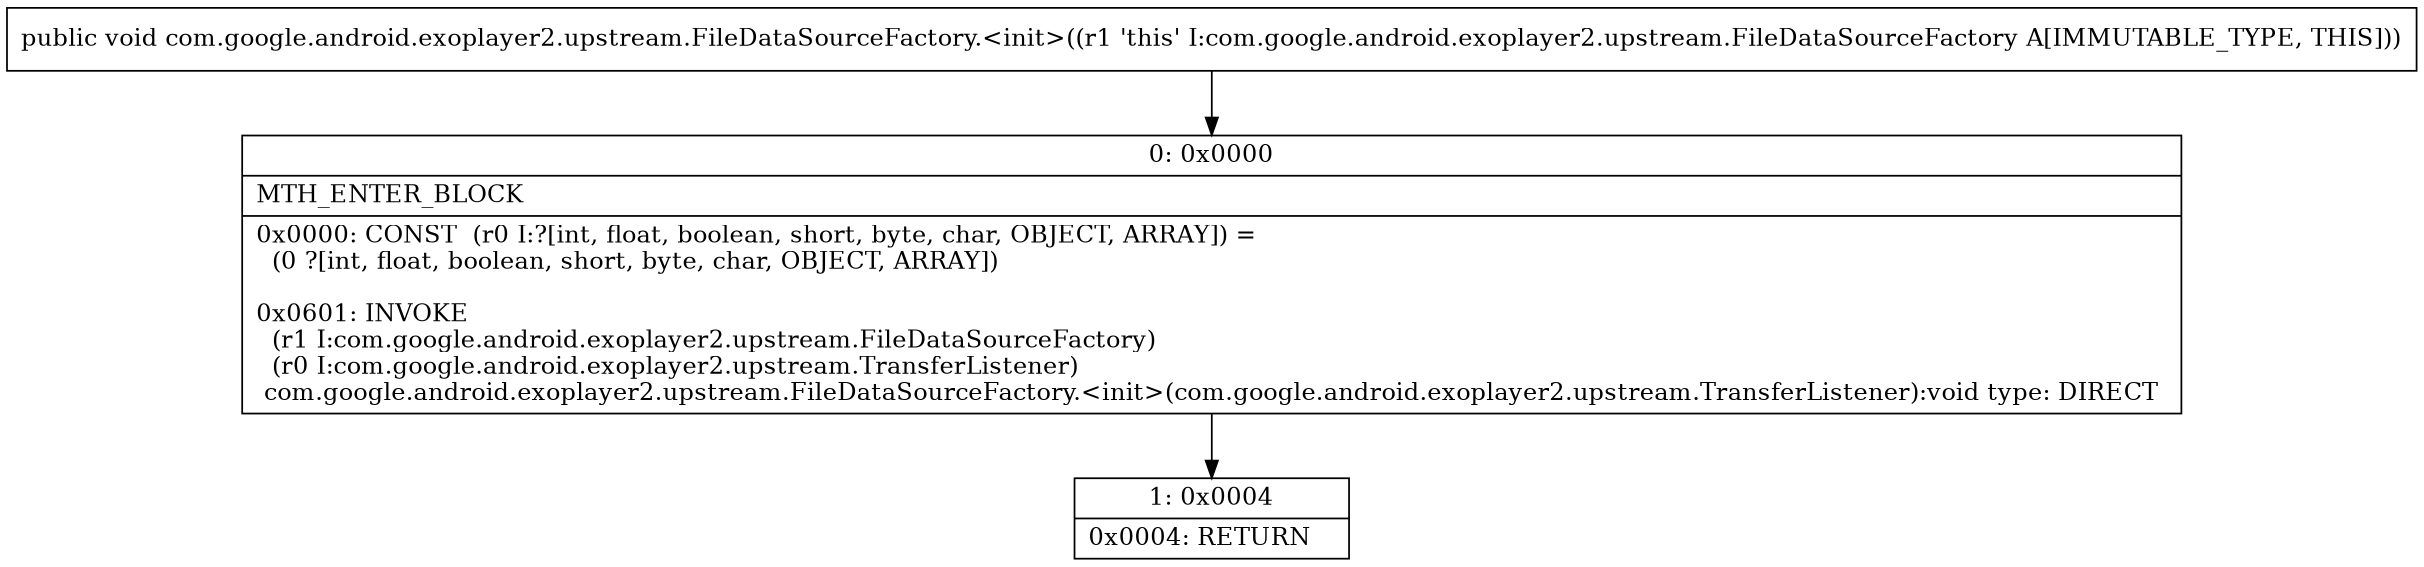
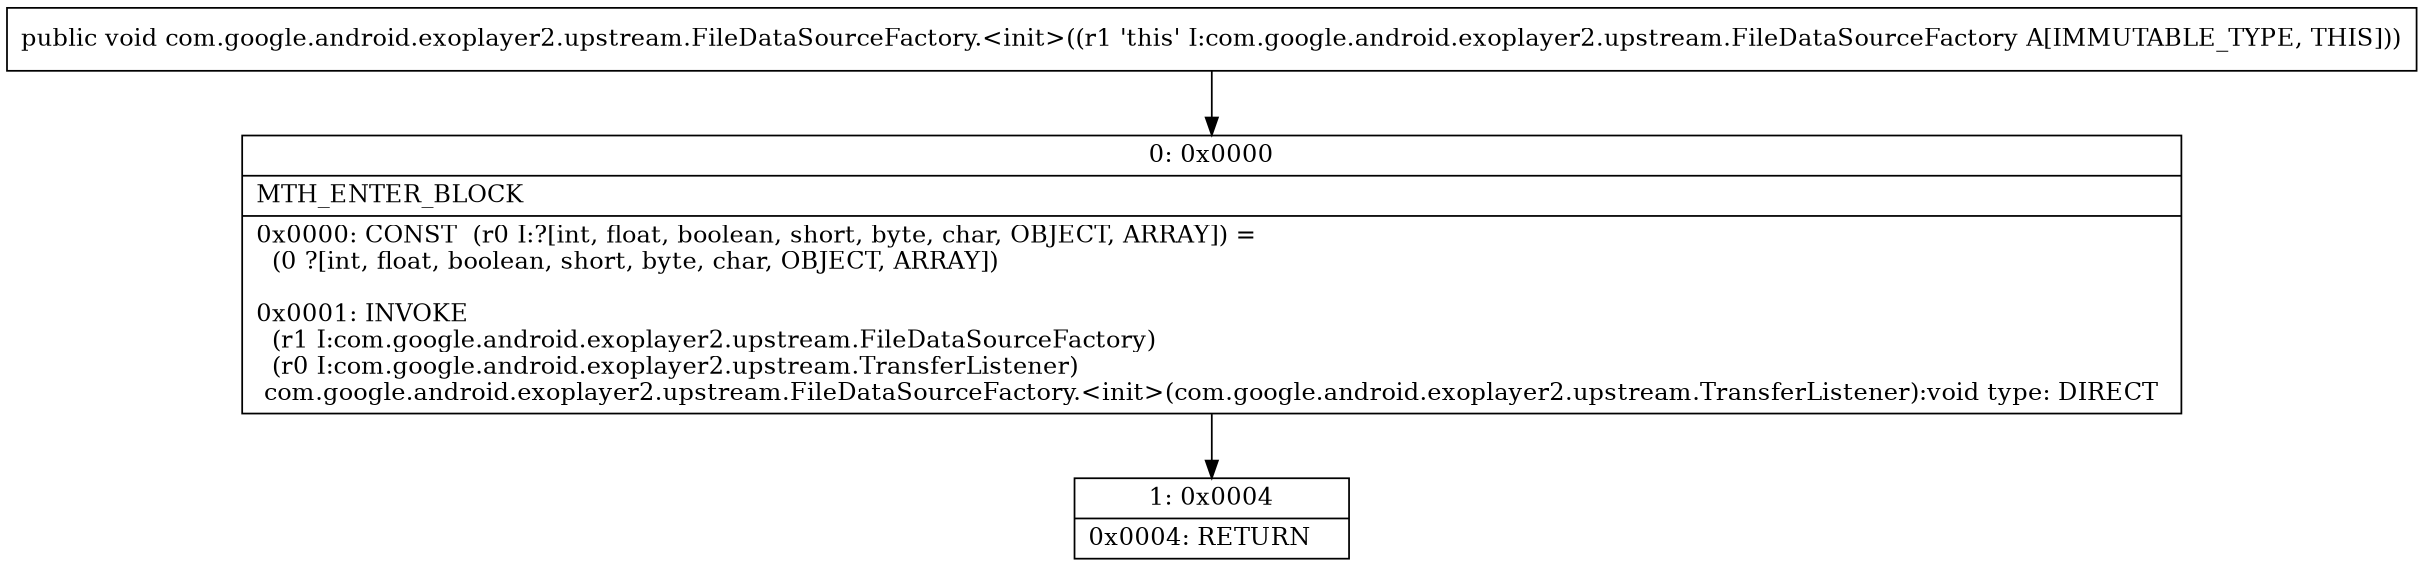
node "0: 0x0000": text "0x0601: INVOKE" -> "0x0001: INVOKE"
